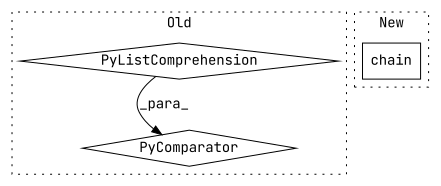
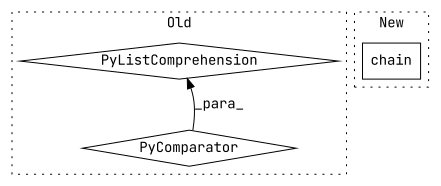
edge "PyListComprehension" -> "PyComparator": reversed
